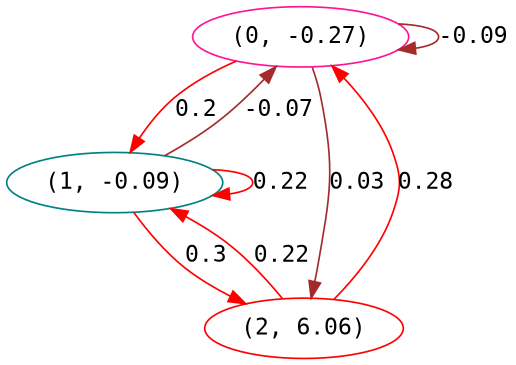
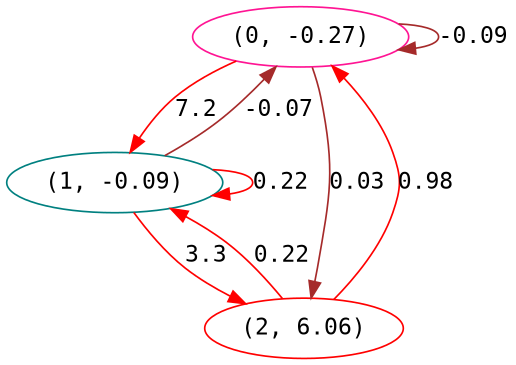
edge "(0, -0.27)" -> "(1, -0.09)": label "0.2" -> "7.2"
edge "(2, 6.06)" -> "(0, -0.27)": label "0.28" -> "0.98"
edge "(1, -0.09)" -> "(2, 6.06)": label "0.3" -> "3.3"
